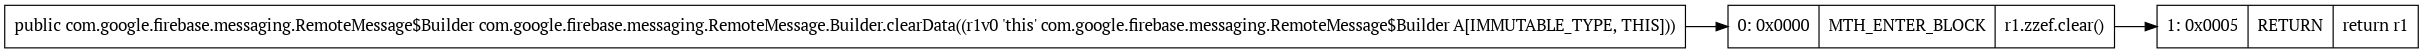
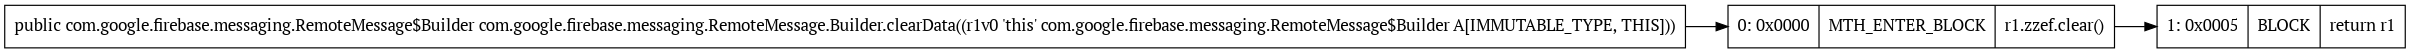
node "1: 0x0005": text "RETURN" -> "BLOCK"
